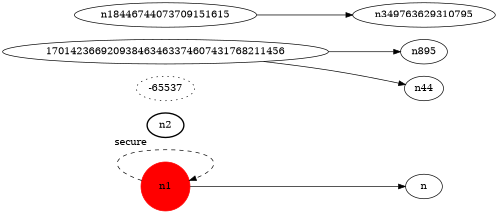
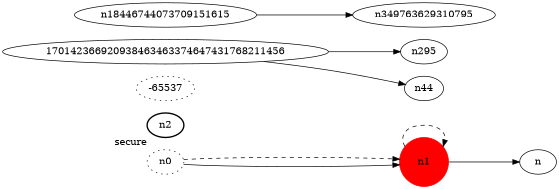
node "170142366920938463463374607431768211456": label "170142366920938463463374607431768211456" -> "170142366920938463463374647431768211456"
node "n895": label "n895" -> "n295"
node "n0": added
